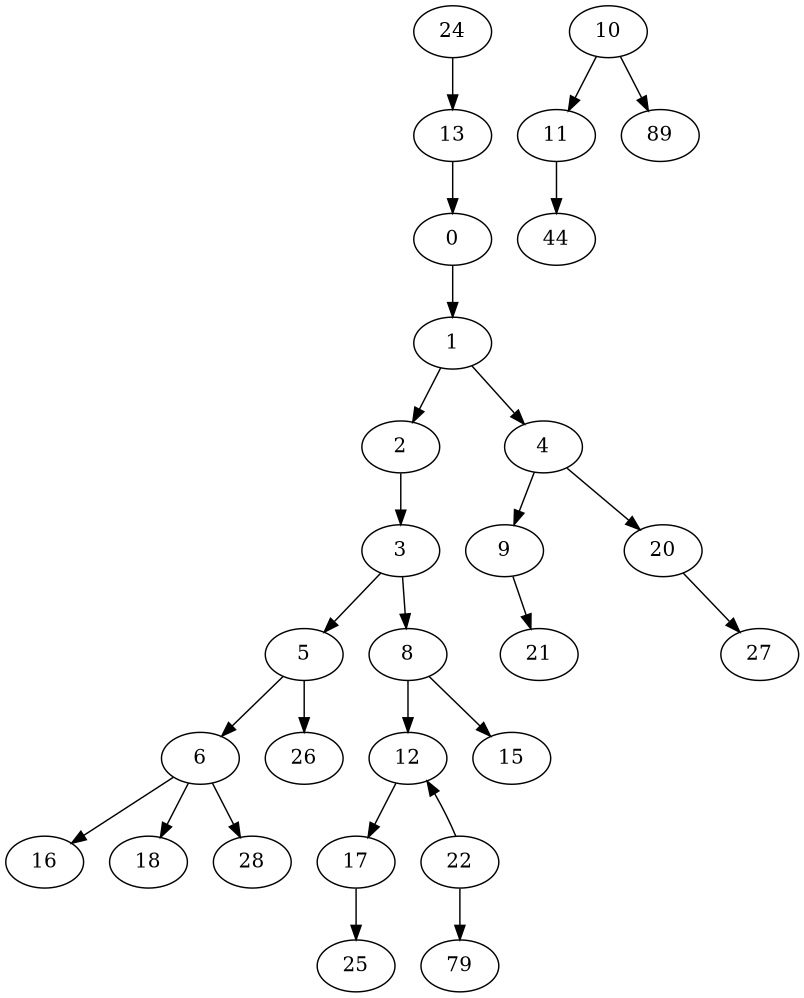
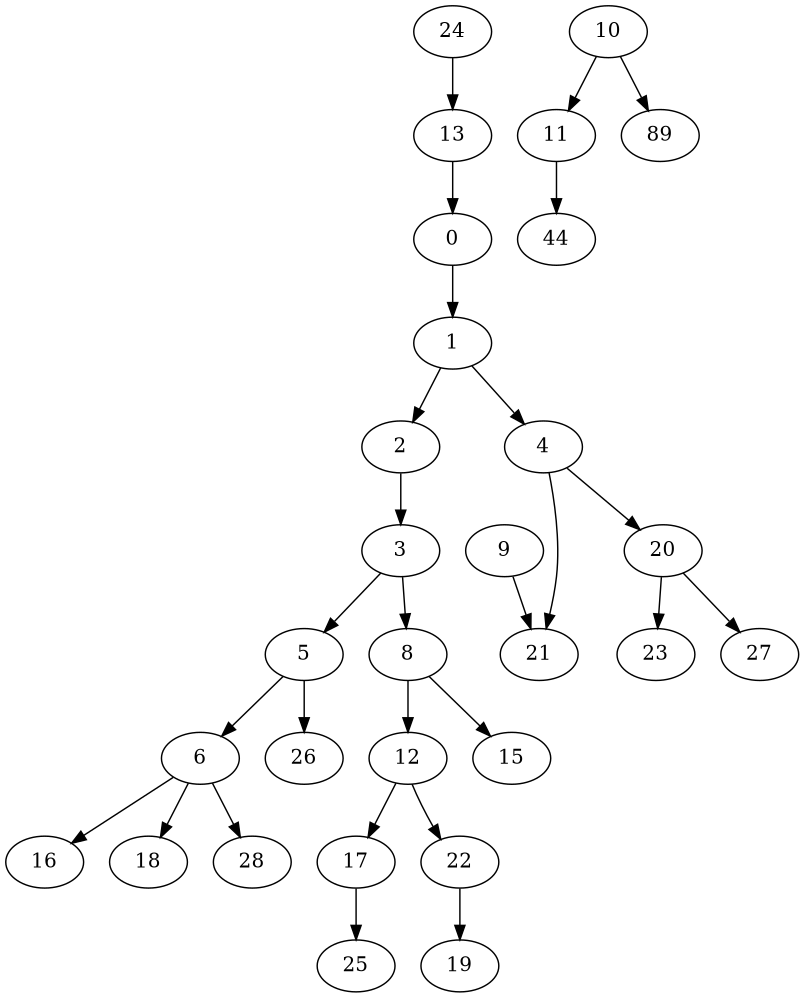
edge "4" -> "9": now "4" -> "21"
node "23": added
edge "22" -> "12": reversed
node "79": label "79" -> "19"
